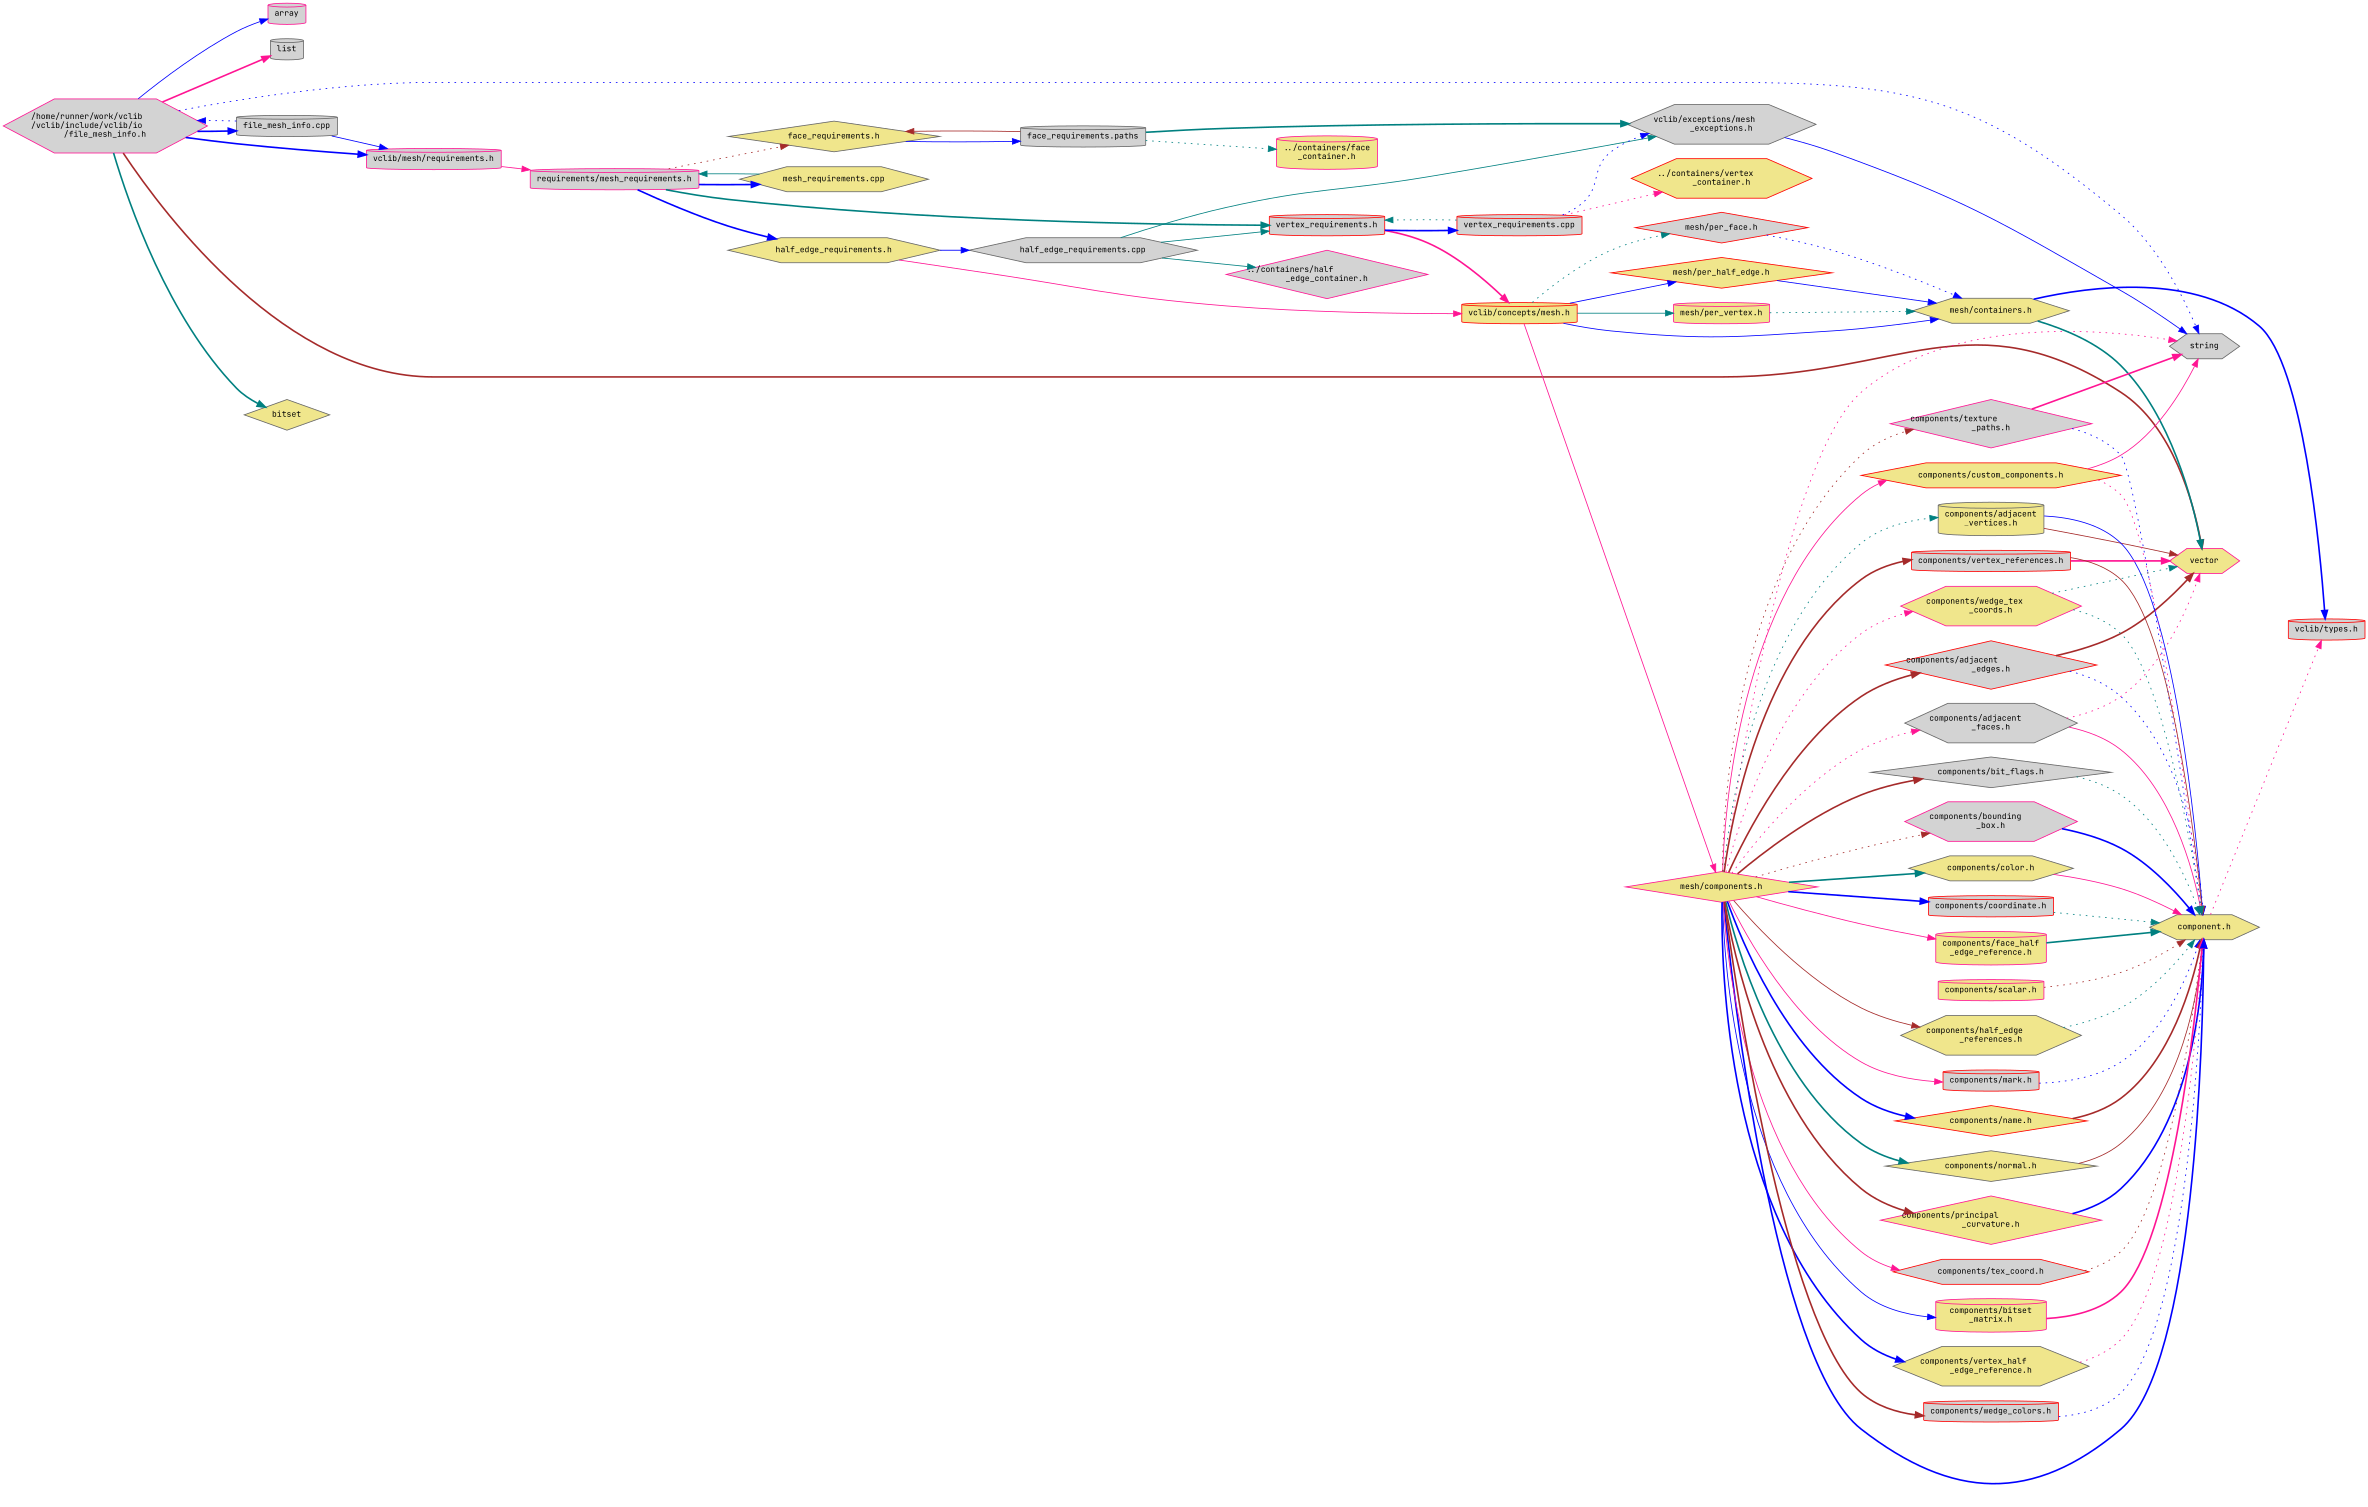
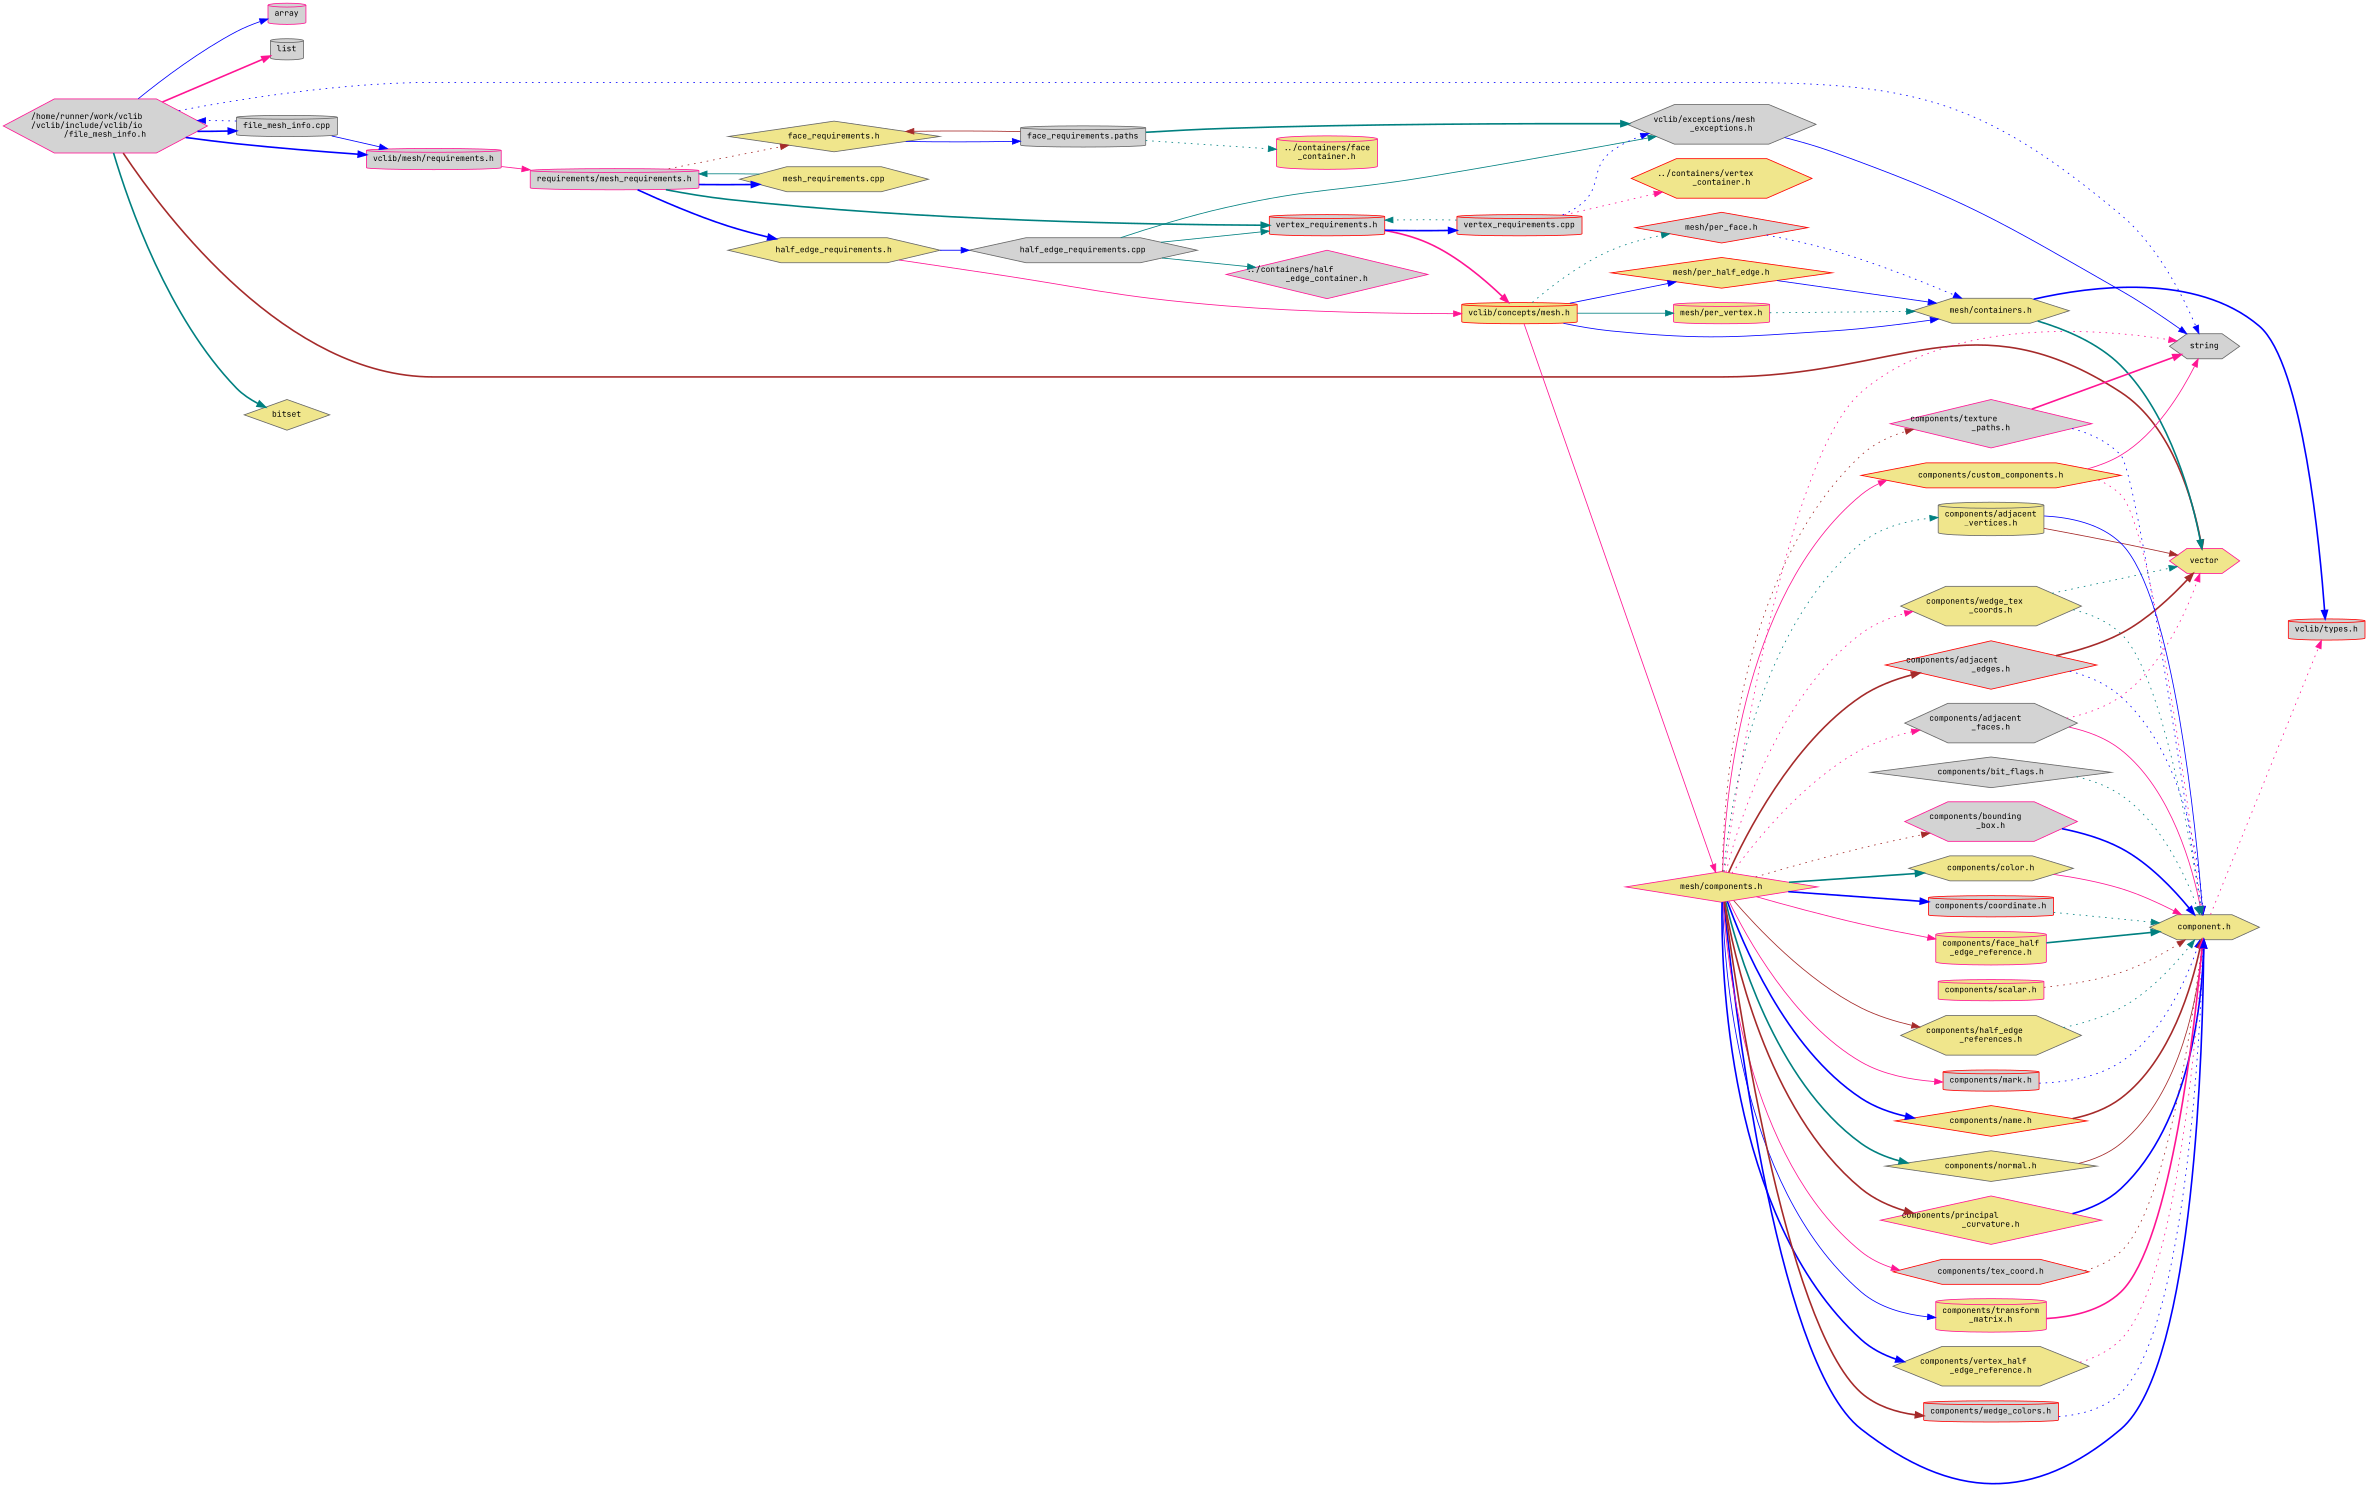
node "components/vertex_references.h": removed
node "components/wedge_tex _coords.h": color deeppink -> gray40
edge "mesh/components.h" -> "components/bit_flags.h": removed
node "components/bitset _matrix.h": label "components/bitset _matrix.h" -> "components/transform _matrix.h"
